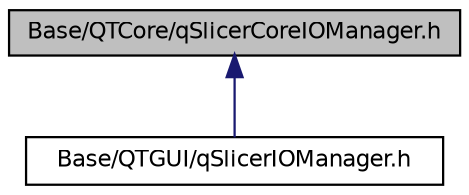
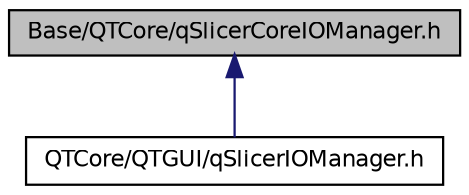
node "Base/QTGUI/qSlicerIOManager.h": label "Base/QTGUI/qSlicerIOManager.h" -> "QTCore/QTGUI/qSlicerIOManager.h"
